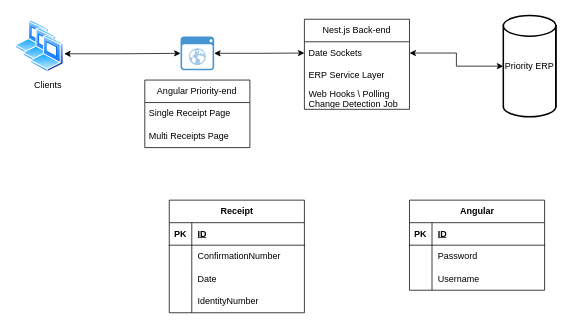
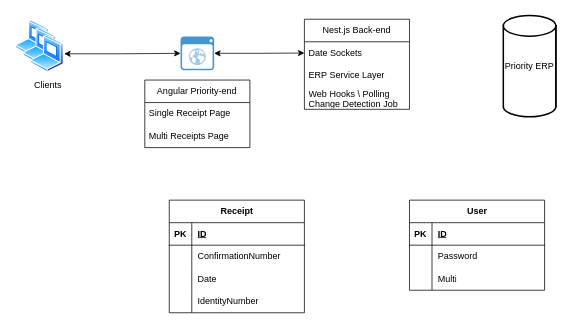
edge "Date Sockets" -- "Priority ERP": removed
node "Angular": label "Angular" -> "User"
node "Username": label "Username" -> "Multi"
